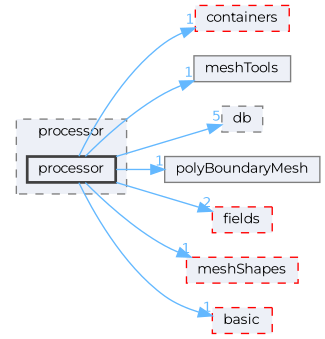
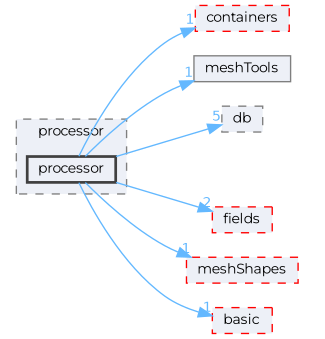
node "polyBoundaryMesh": removed
